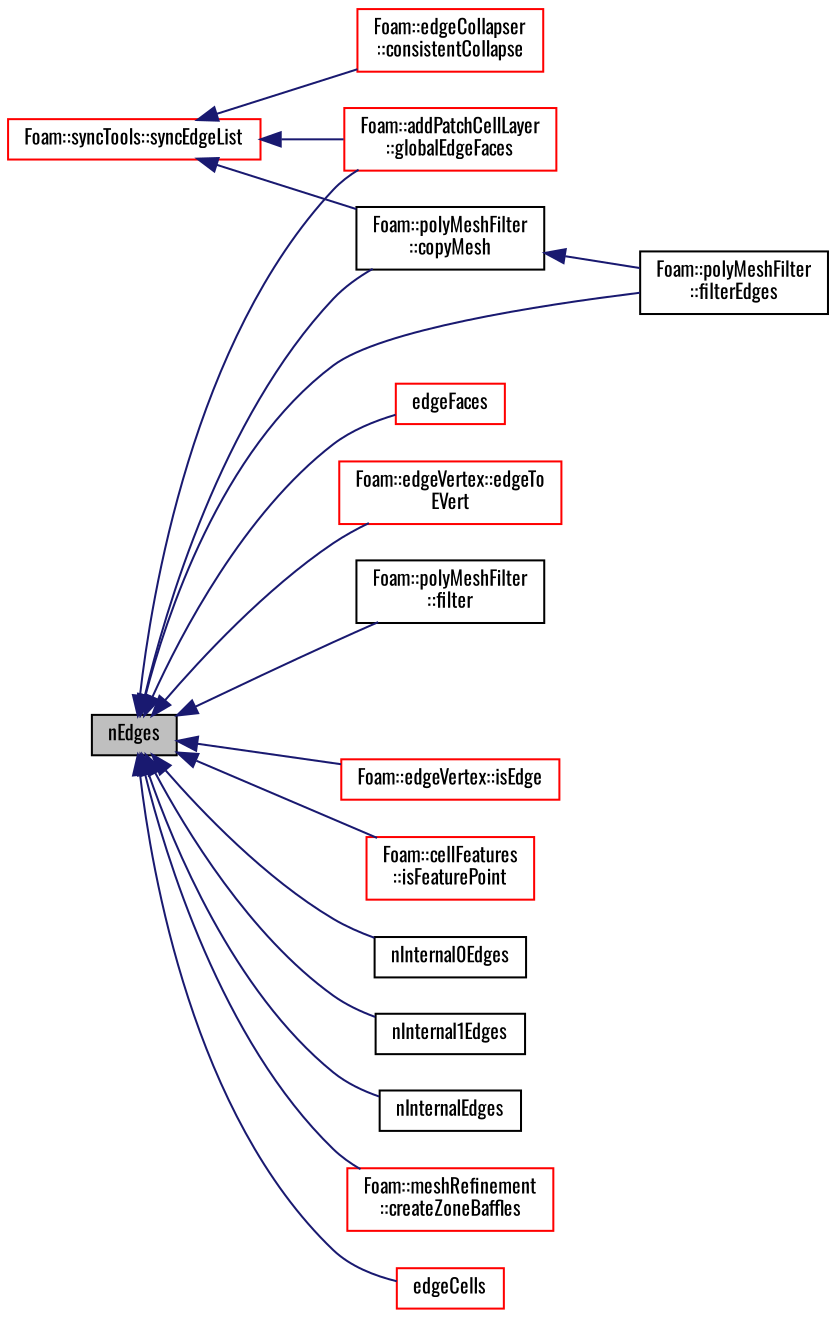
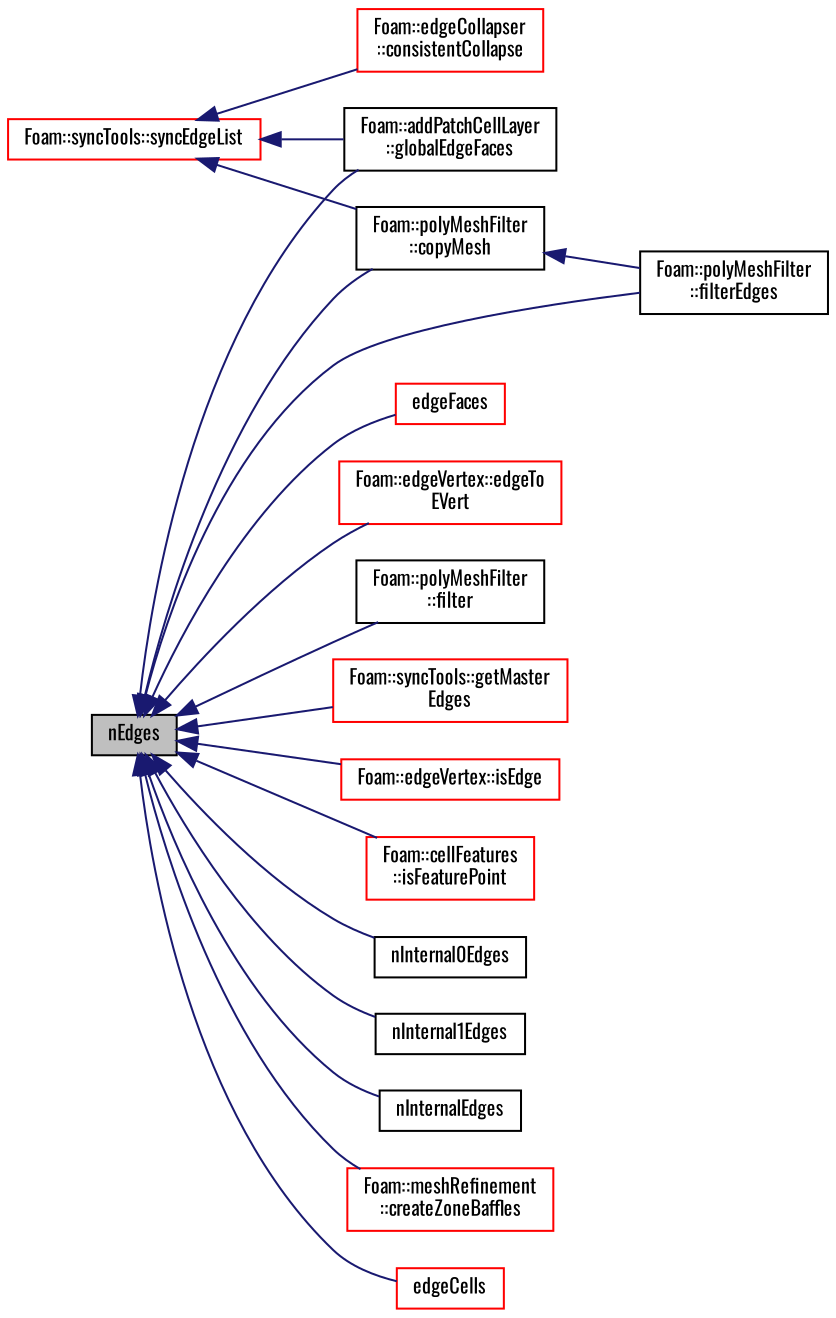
node "Foam::addPatchCellLayer ::globalEdgeFaces": color red -> black
node "Foam::syncTools::getMaster Edges": added
